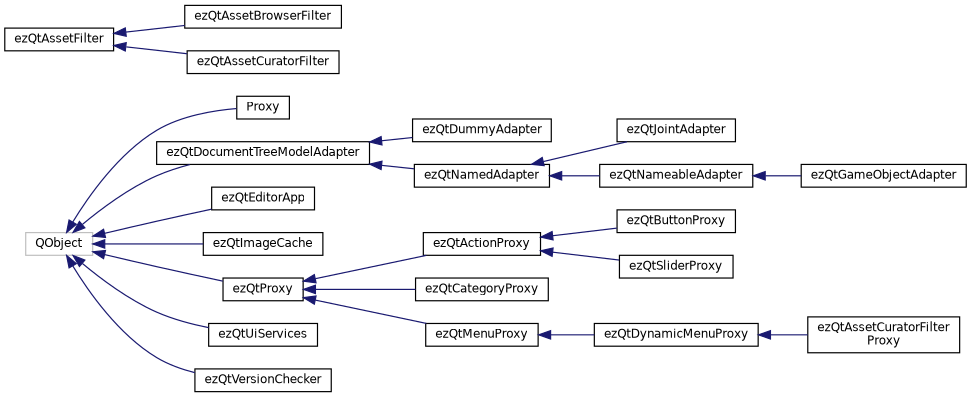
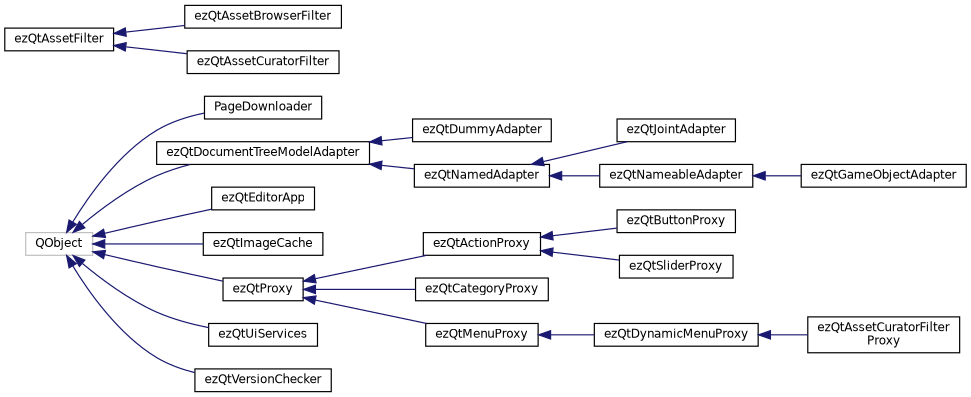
node "Proxy": label "Proxy" -> "PageDownloader"
